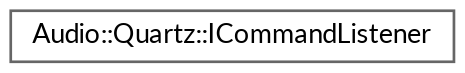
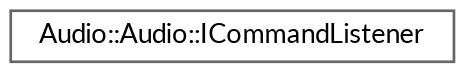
node "Audio::Quartz::ICommandListener": label "Audio::Quartz::ICommandListener" -> "Audio::Audio::ICommandListener"
